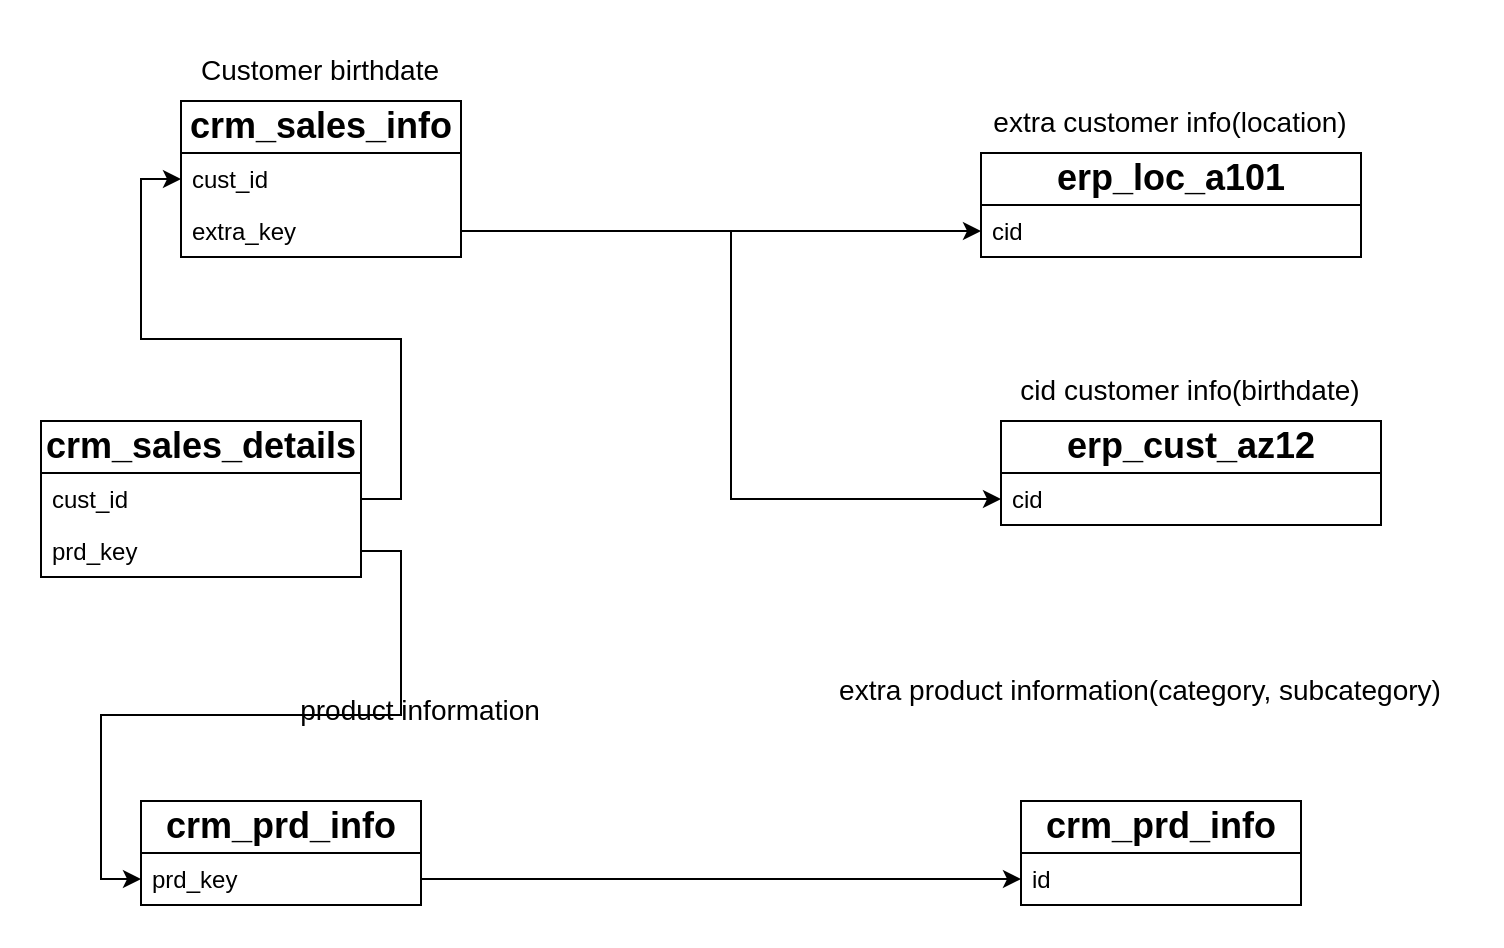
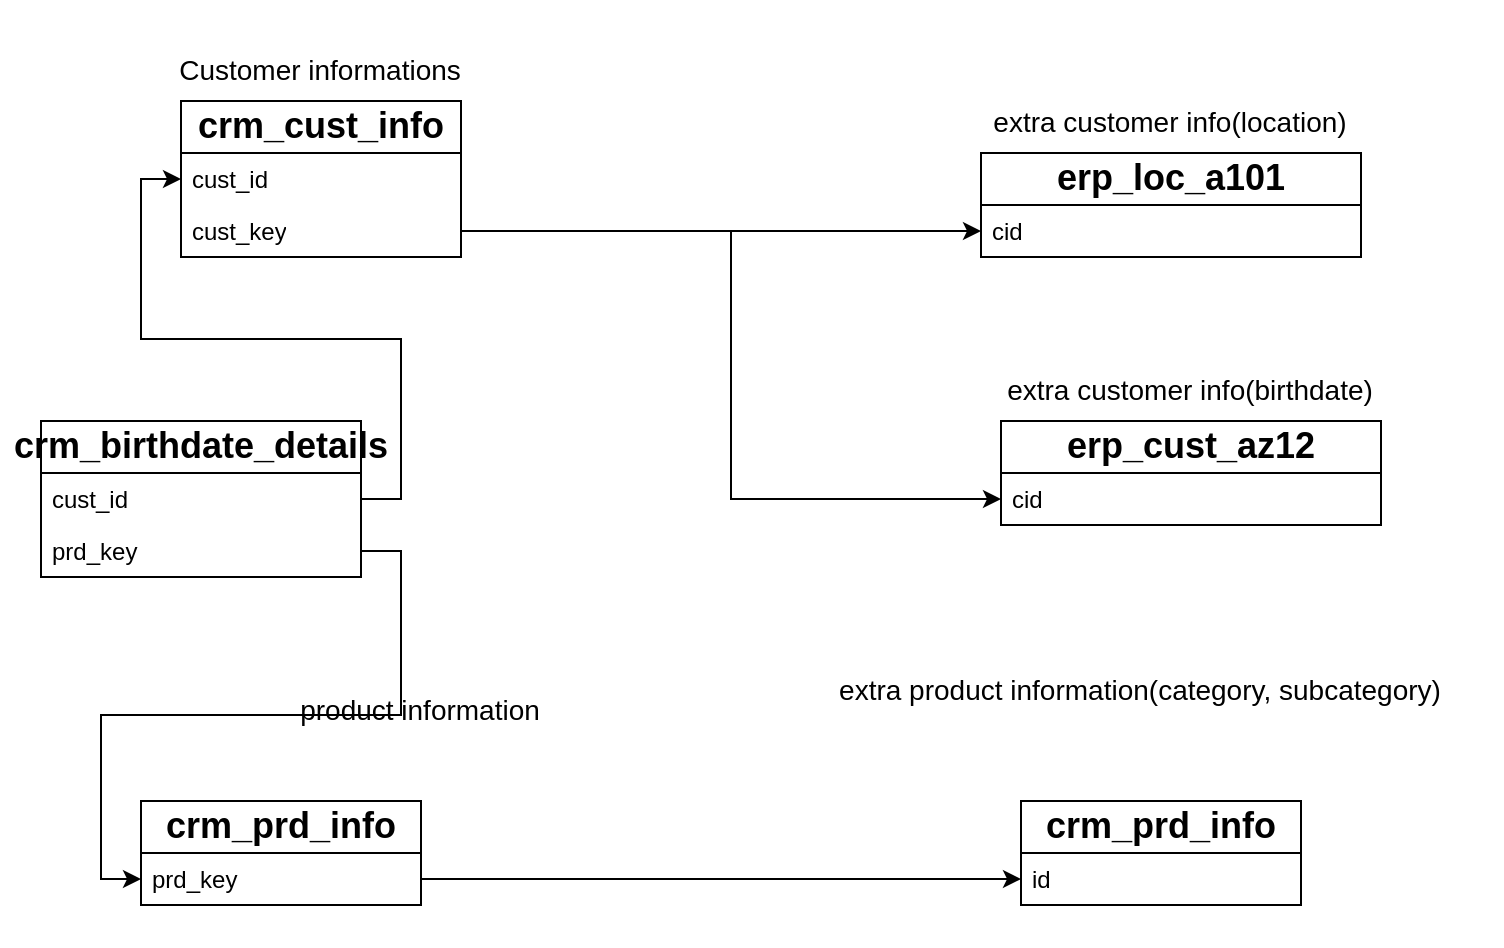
node "Customer birthdate": label "Customer birthdate" -> "Customer informations"
node "crm_sales_info": label "crm_sales_info" -> "crm_cust_info"
node "extra_key": label "extra_key" -> "cust_key"
node "cid customer info(birthdate)": label "cid customer info(birthdate)" -> "extra customer info(birthdate)"
node "crm_sales_details": label "crm_sales_details" -> "crm_birthdate_details"
